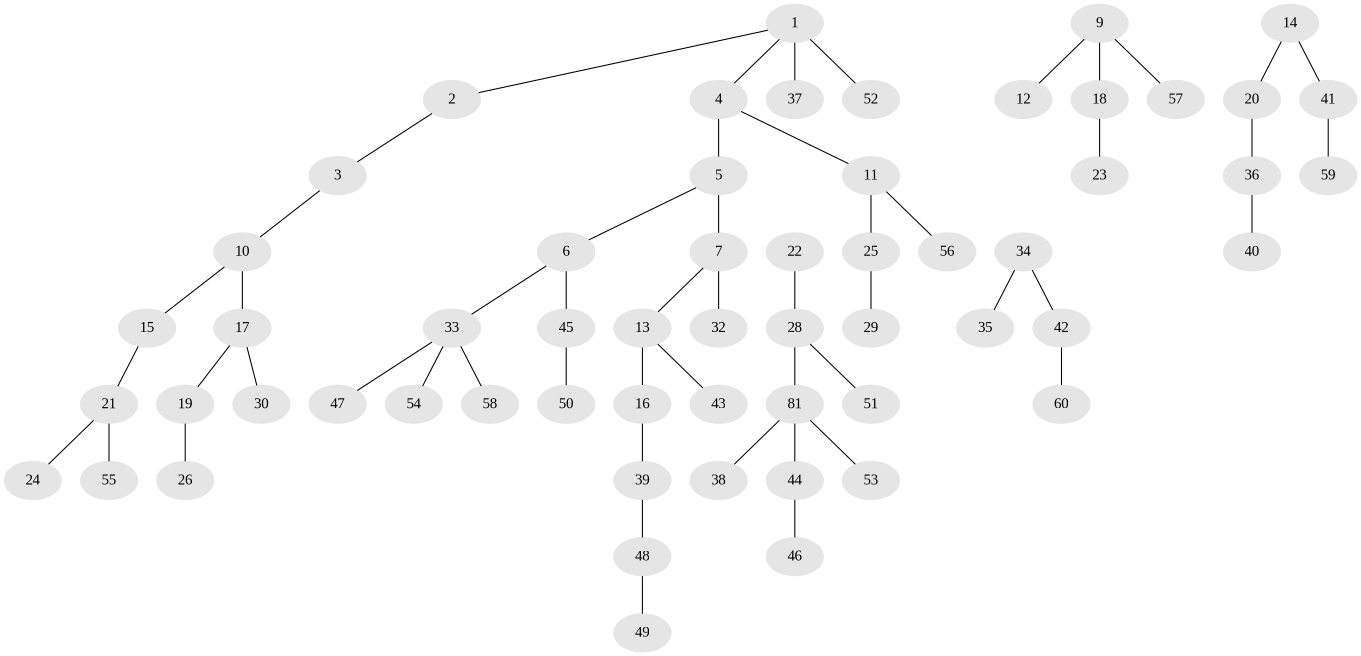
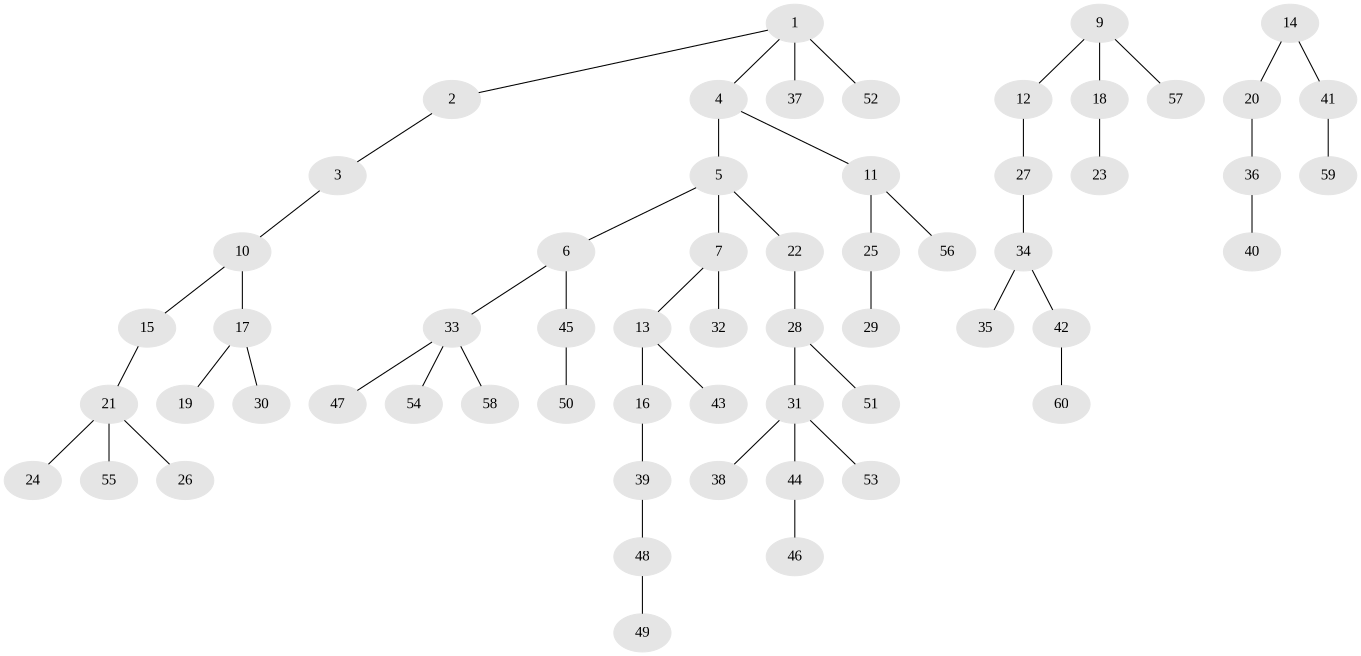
node "27": added
edge "5" -- "22": added
node "81": label "81" -> "31"
edge "19" -- "26": now "21" -- "26"
